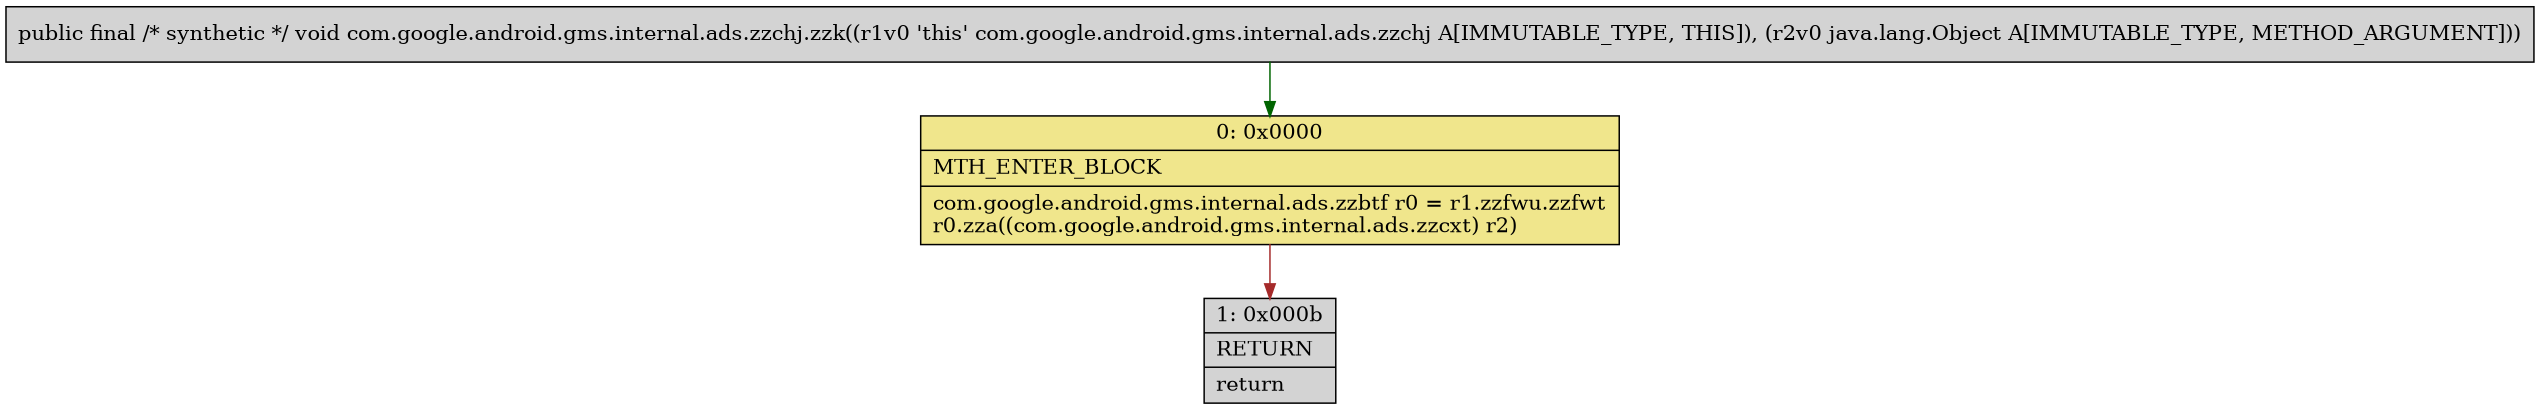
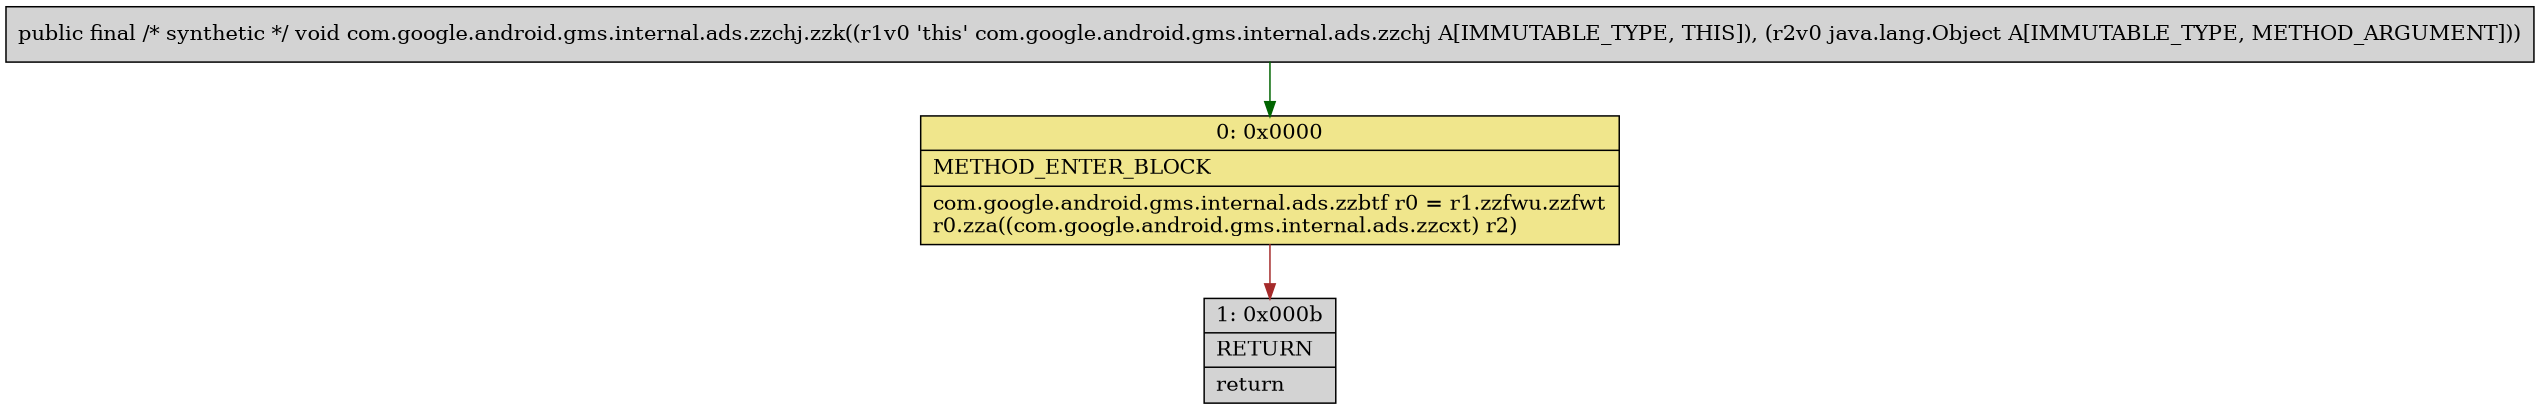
node "0: 0x0000": text "MTH_ENTER_BLOCK" -> "METHOD_ENTER_BLOCK"
